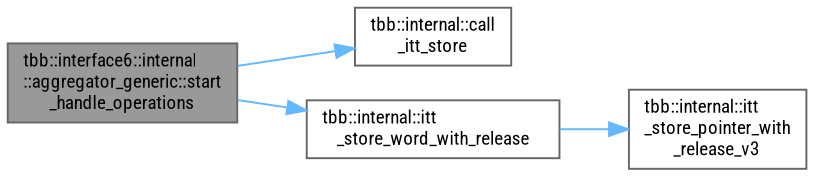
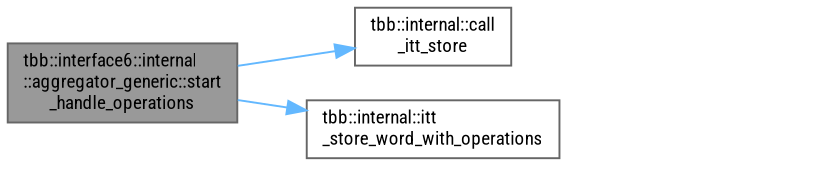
node "tbb::internal::itt _store_word_with_release": label "tbb::internal::itt _store_word_with_release" -> "tbb::internal::itt _store_word_with_operations"
node "tbb::internal::itt _store_pointer_with _release_v3": removed
